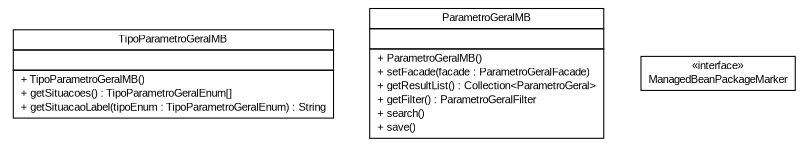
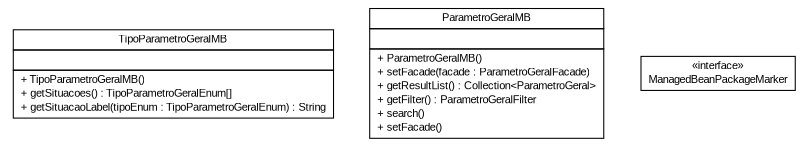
node "ParametroGeralMB": text "+ save()" -> "+ setFacade()"
